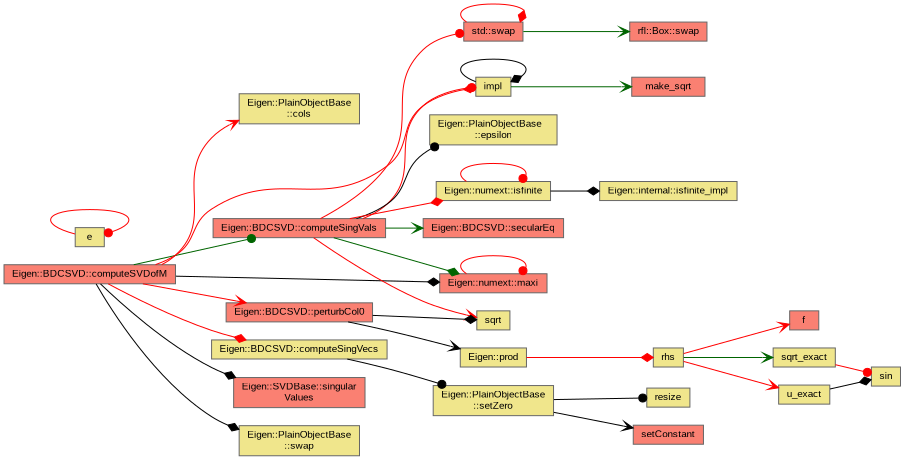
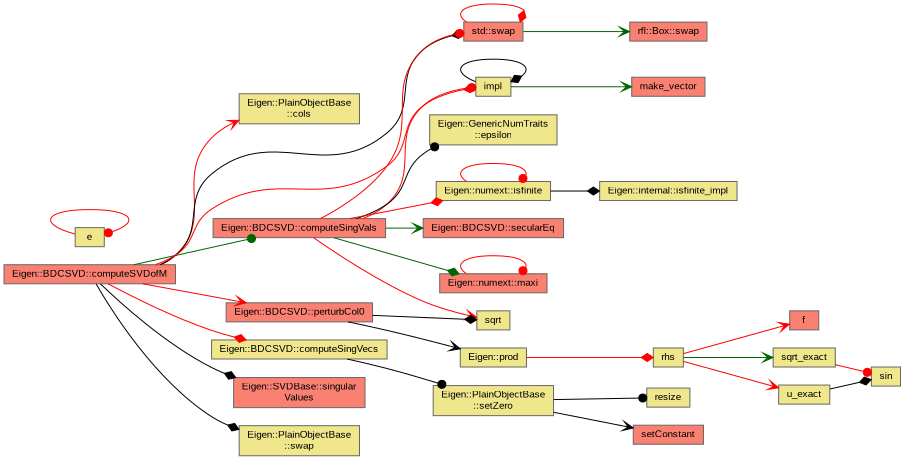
node "make_sqrt": label "make_sqrt" -> "make_vector"
node "Eigen::PlainObjectBase ::epsilon": label "Eigen::PlainObjectBase ::epsilon" -> "Eigen::GenericNumTraits ::epsilon"
edge "Eigen::BDCSVD::computeSVDofM" -> "Eigen::numext::maxi": now "Eigen::BDCSVD::computeSVDofM" -> "std::swap"
